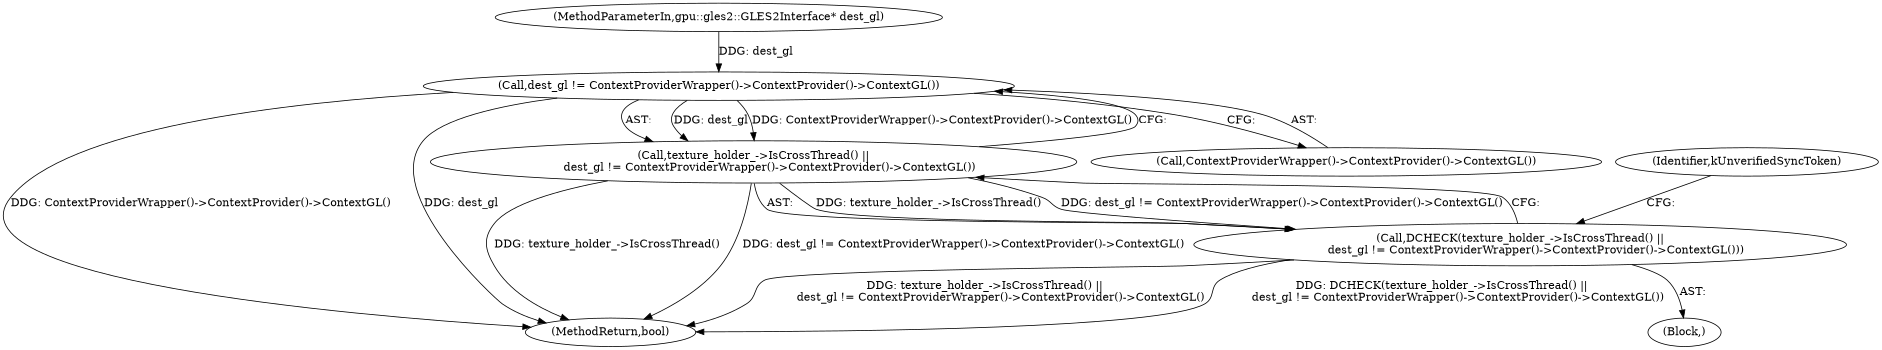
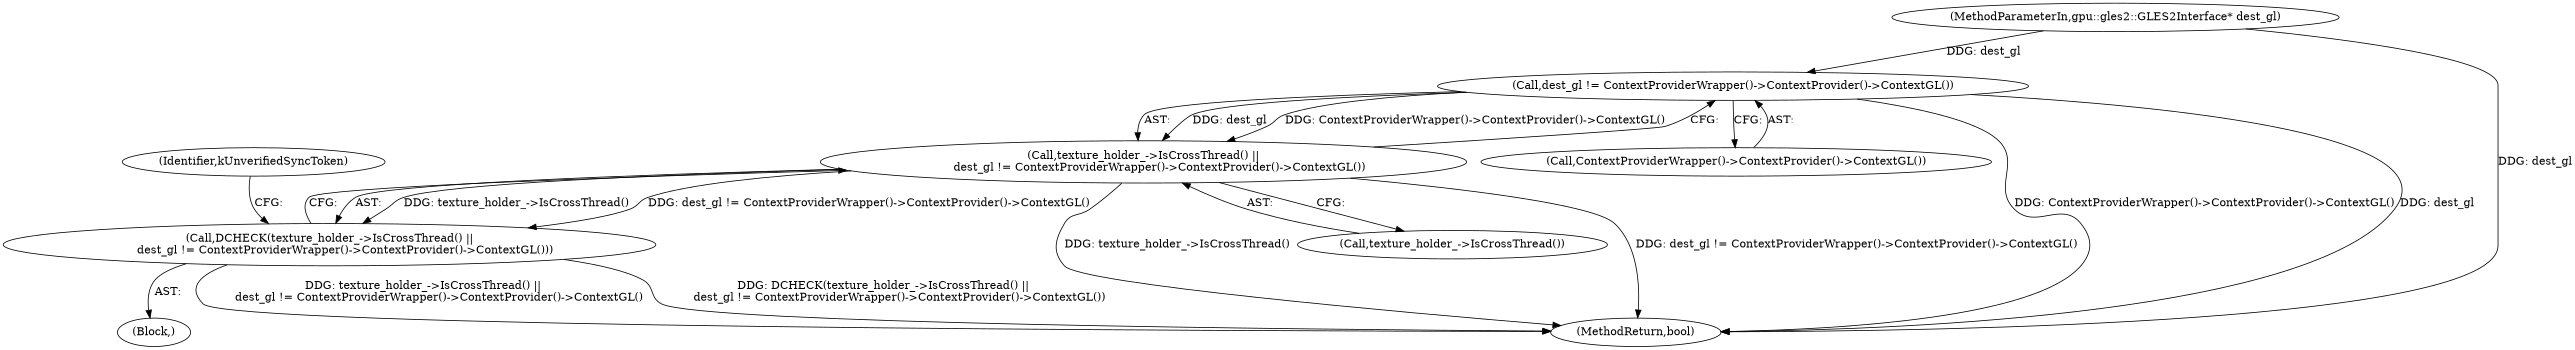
node "(Call,texture_holder_->IsCrossThread())": added
edge "(MethodParameterIn,gpu::gles2::GLES2Interface* dest_gl)" -> "(MethodReturn,bool)": added, label "DDG: dest_gl"
